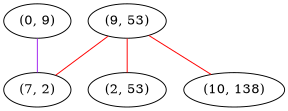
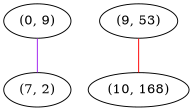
edge "(9, 53)" -- "(7, 2)": removed
node "(2, 53)": removed
node "(10, 138)": label "(10, 138)" -> "(10, 168)"
